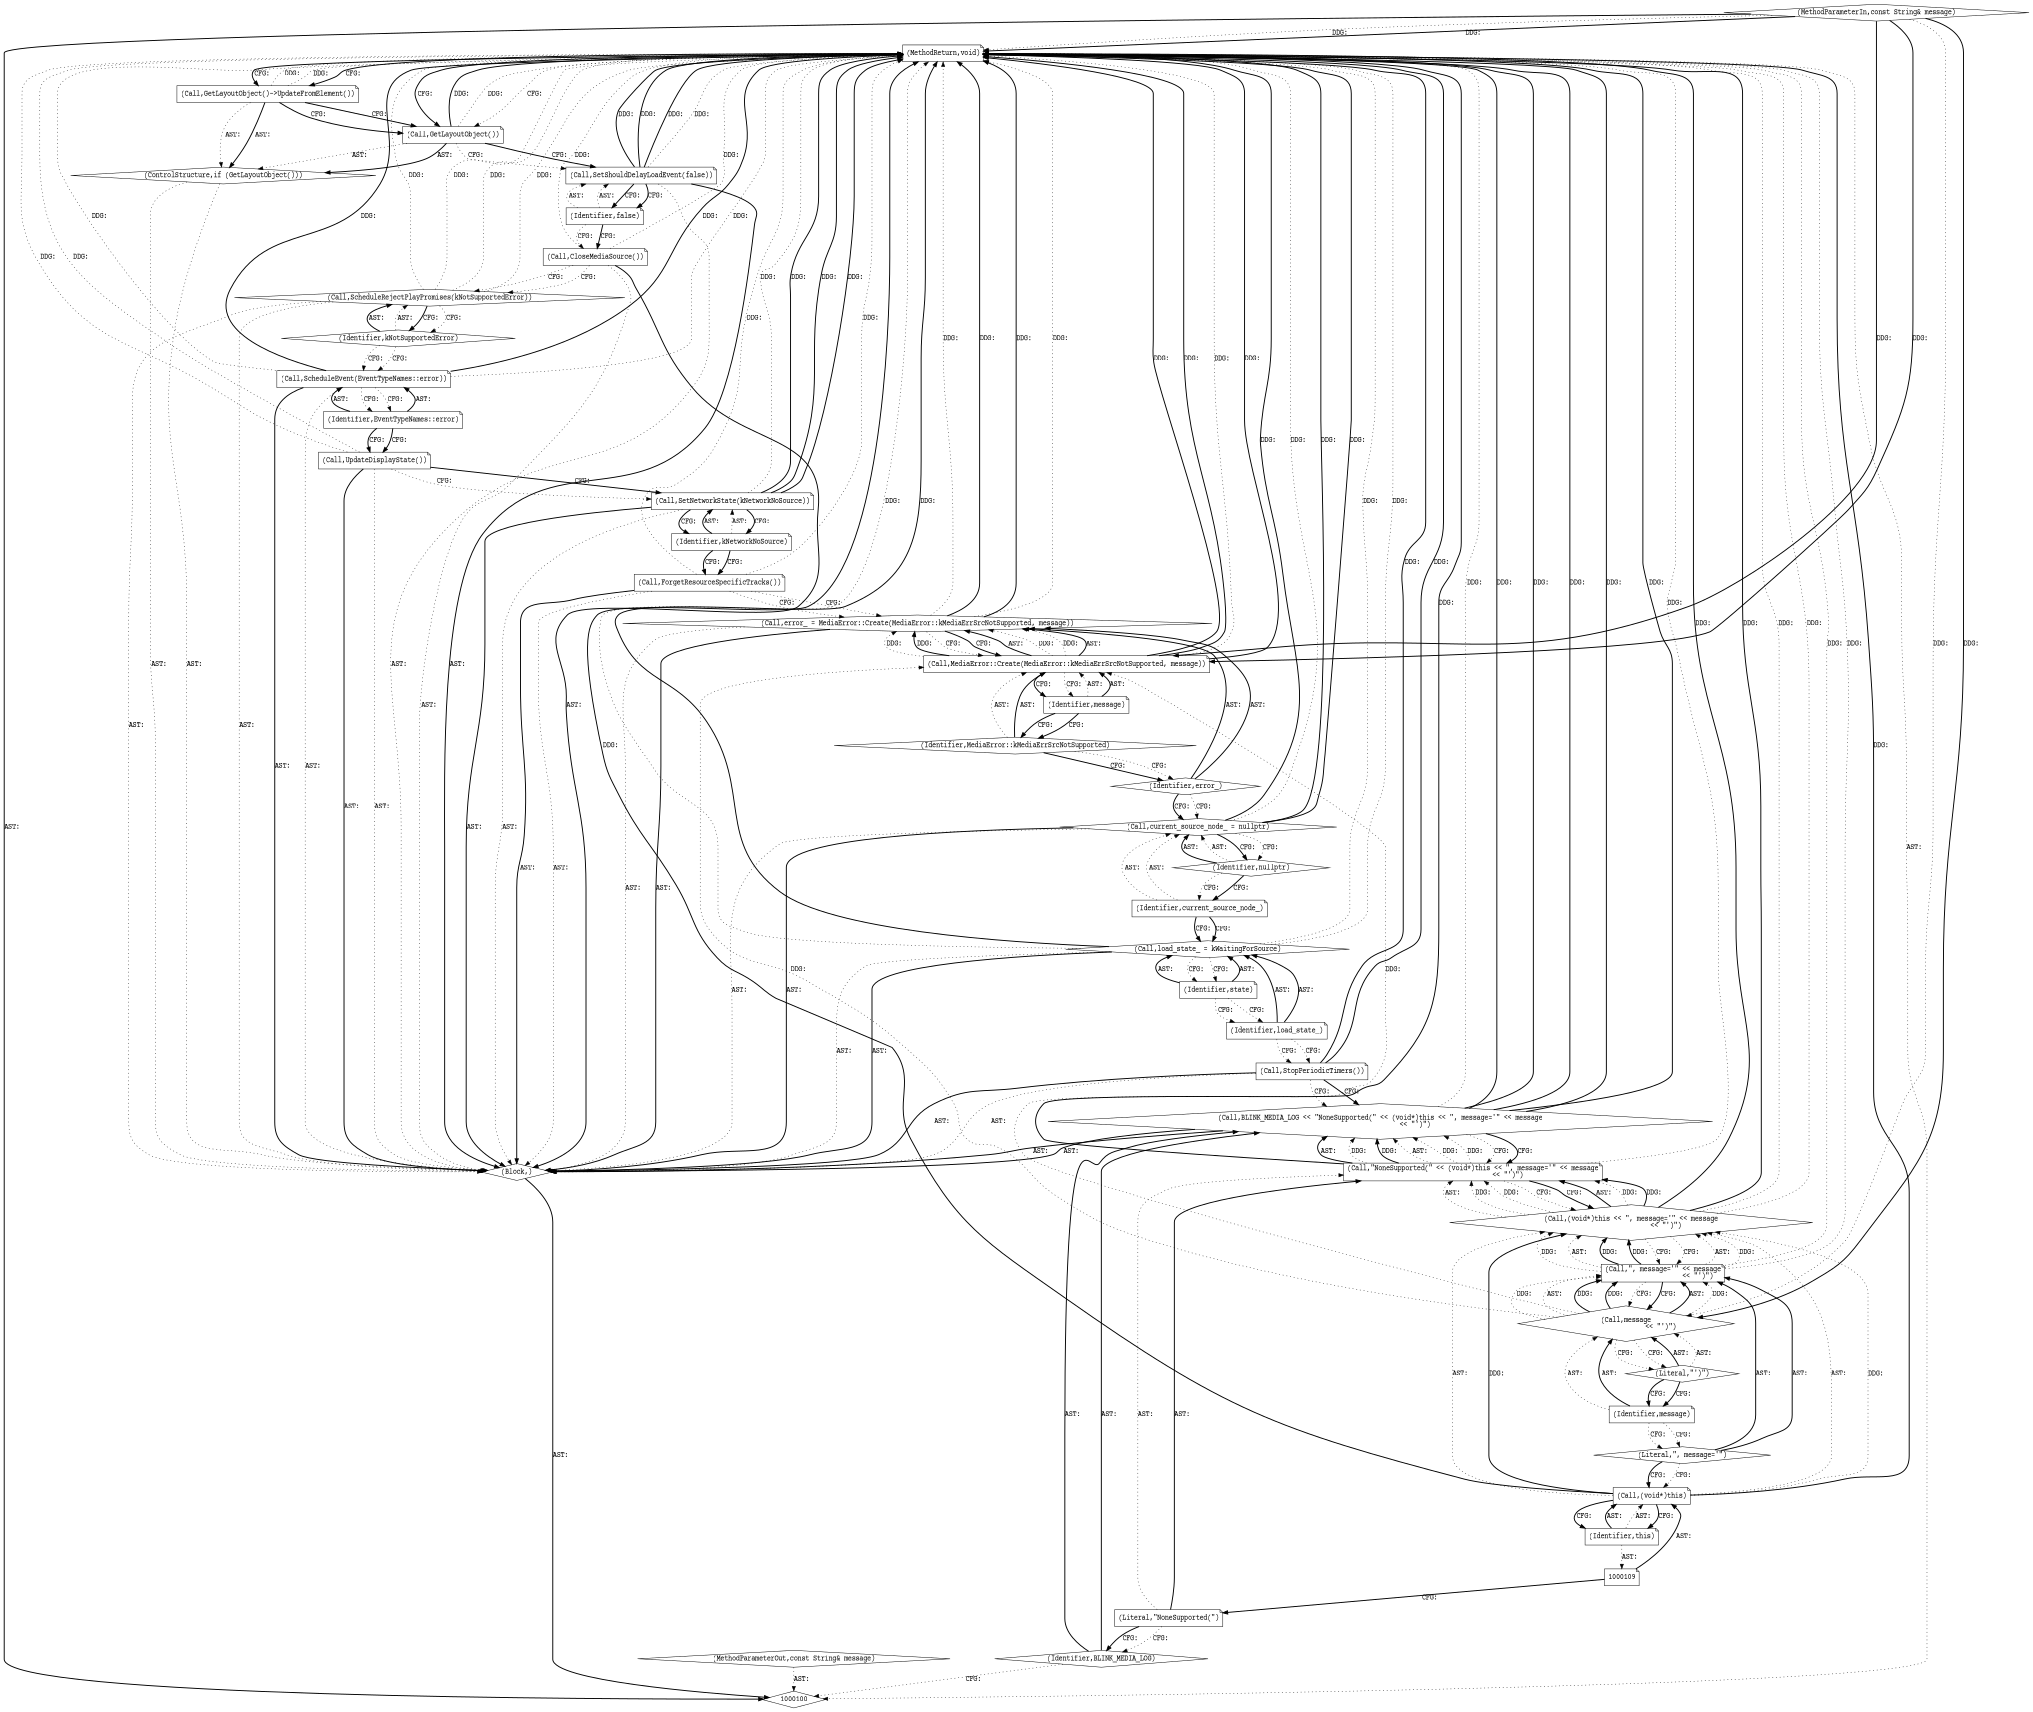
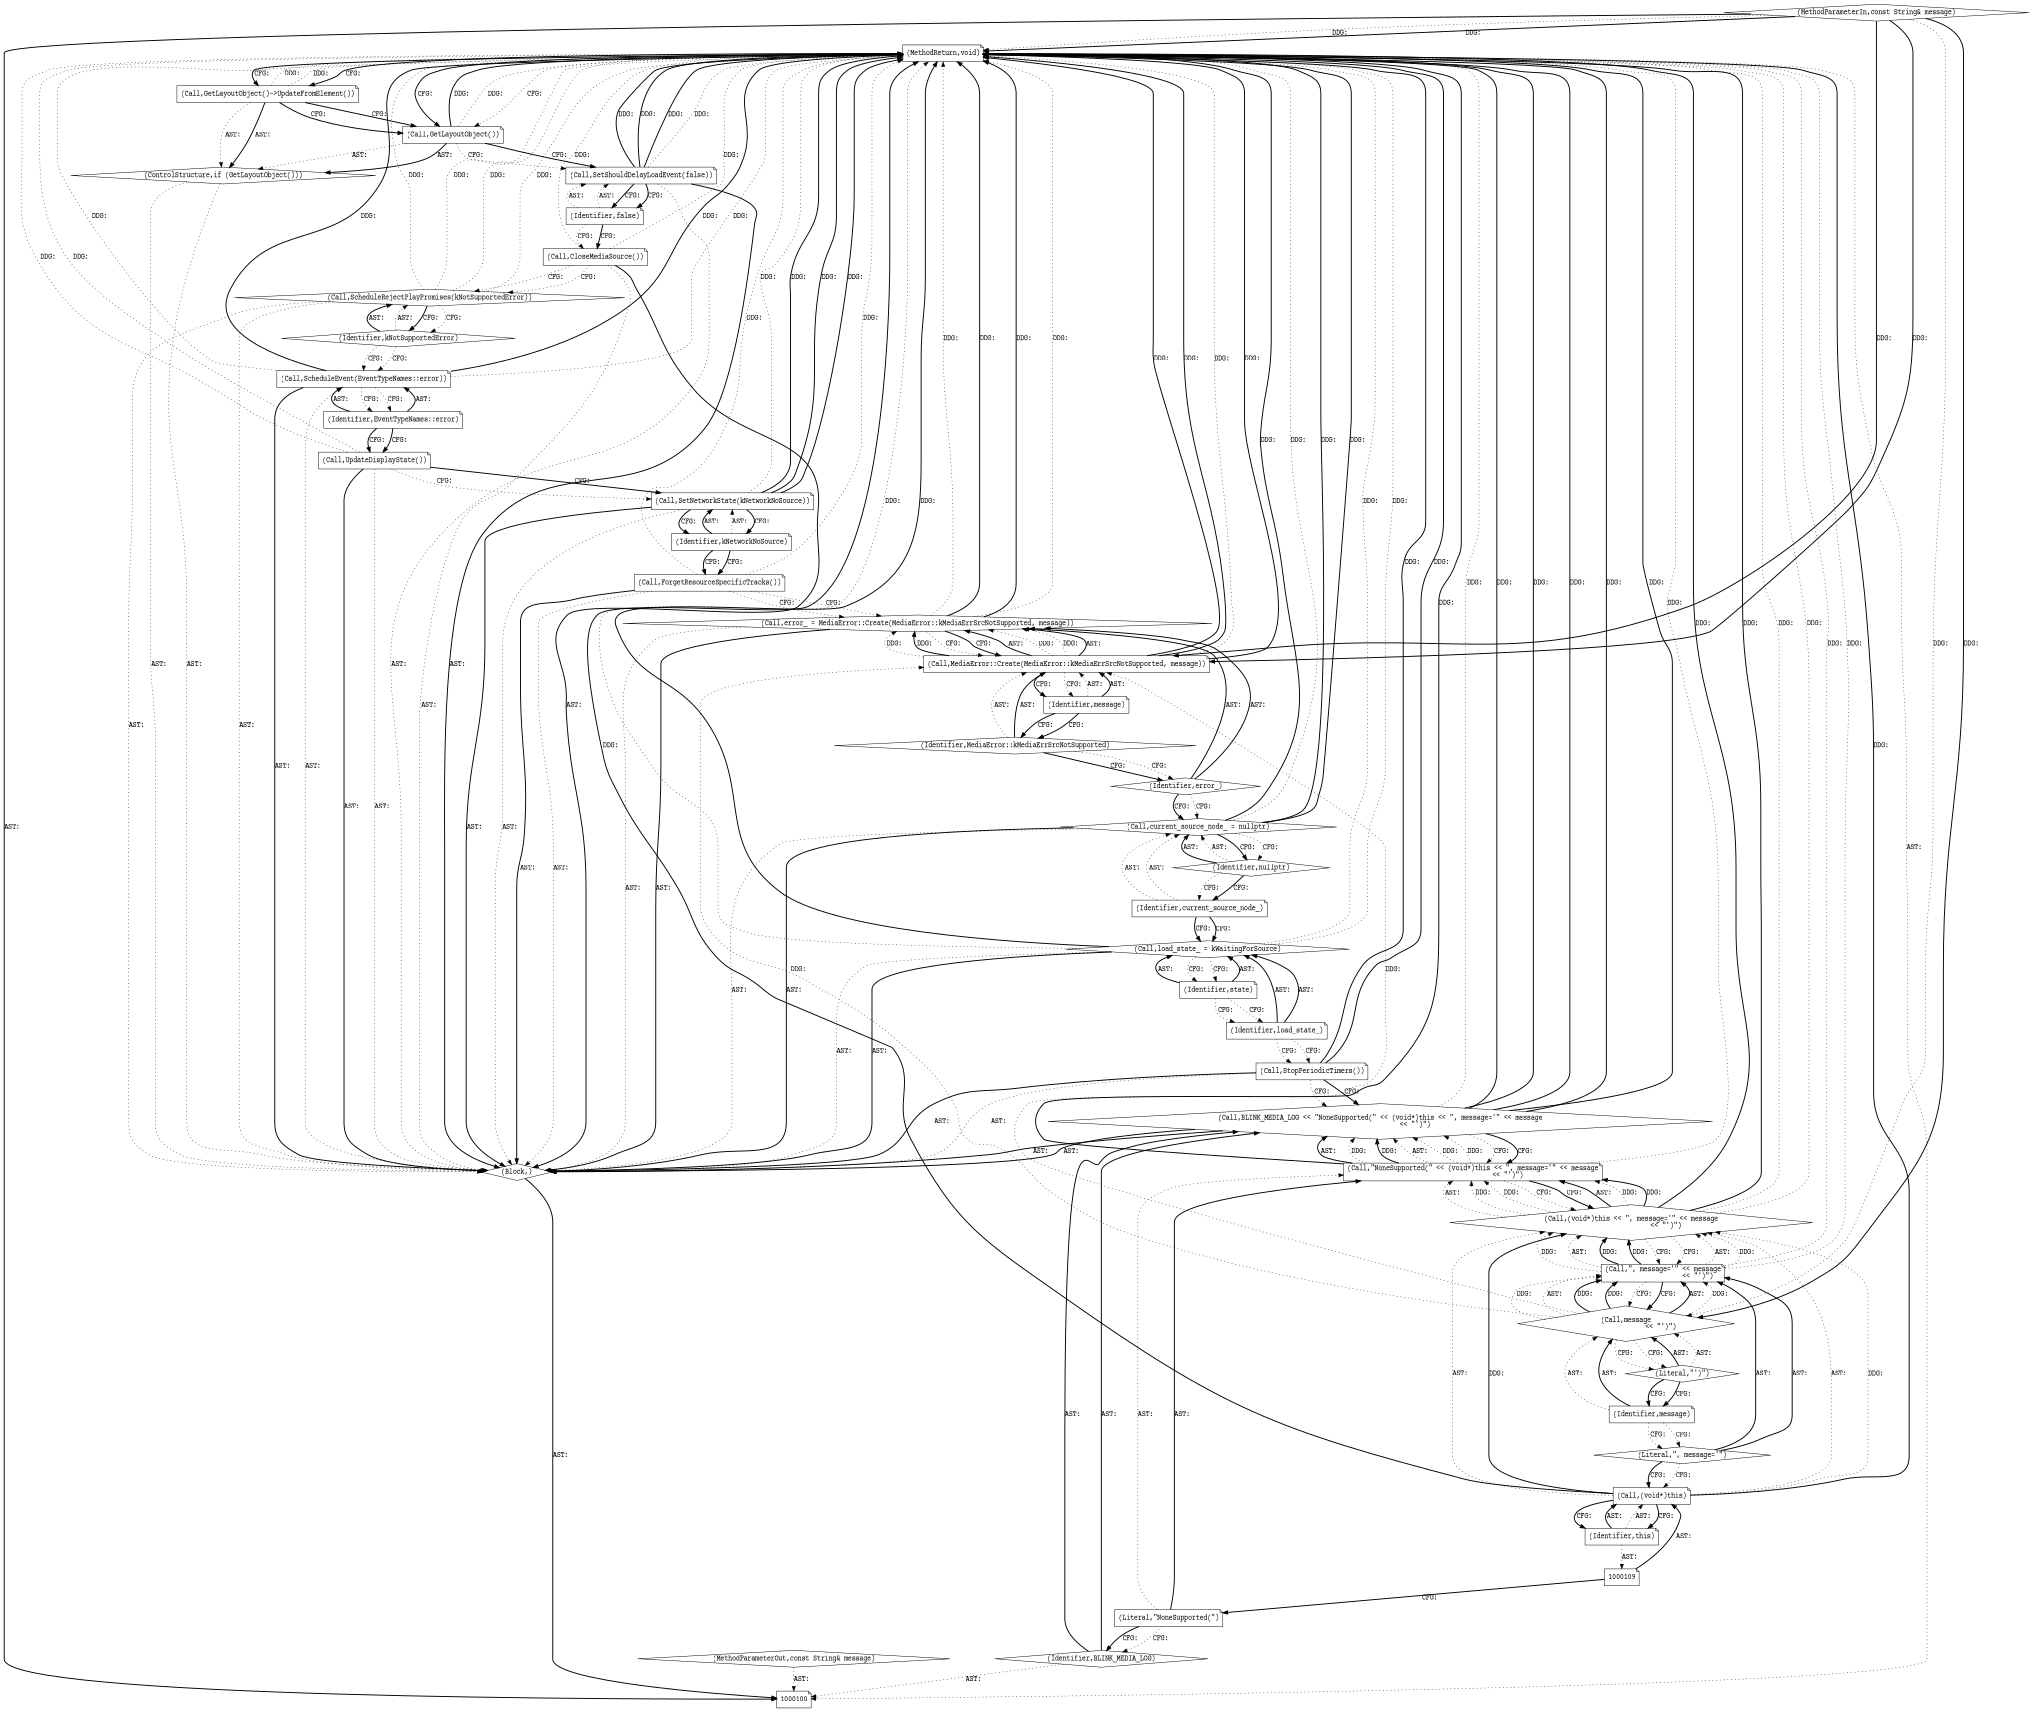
edge "(Identifier,BLINK_MEDIA_LOG)" -> "1000100": label "CFG: " -> "AST: "
node "1000100": shape diamond -> note
